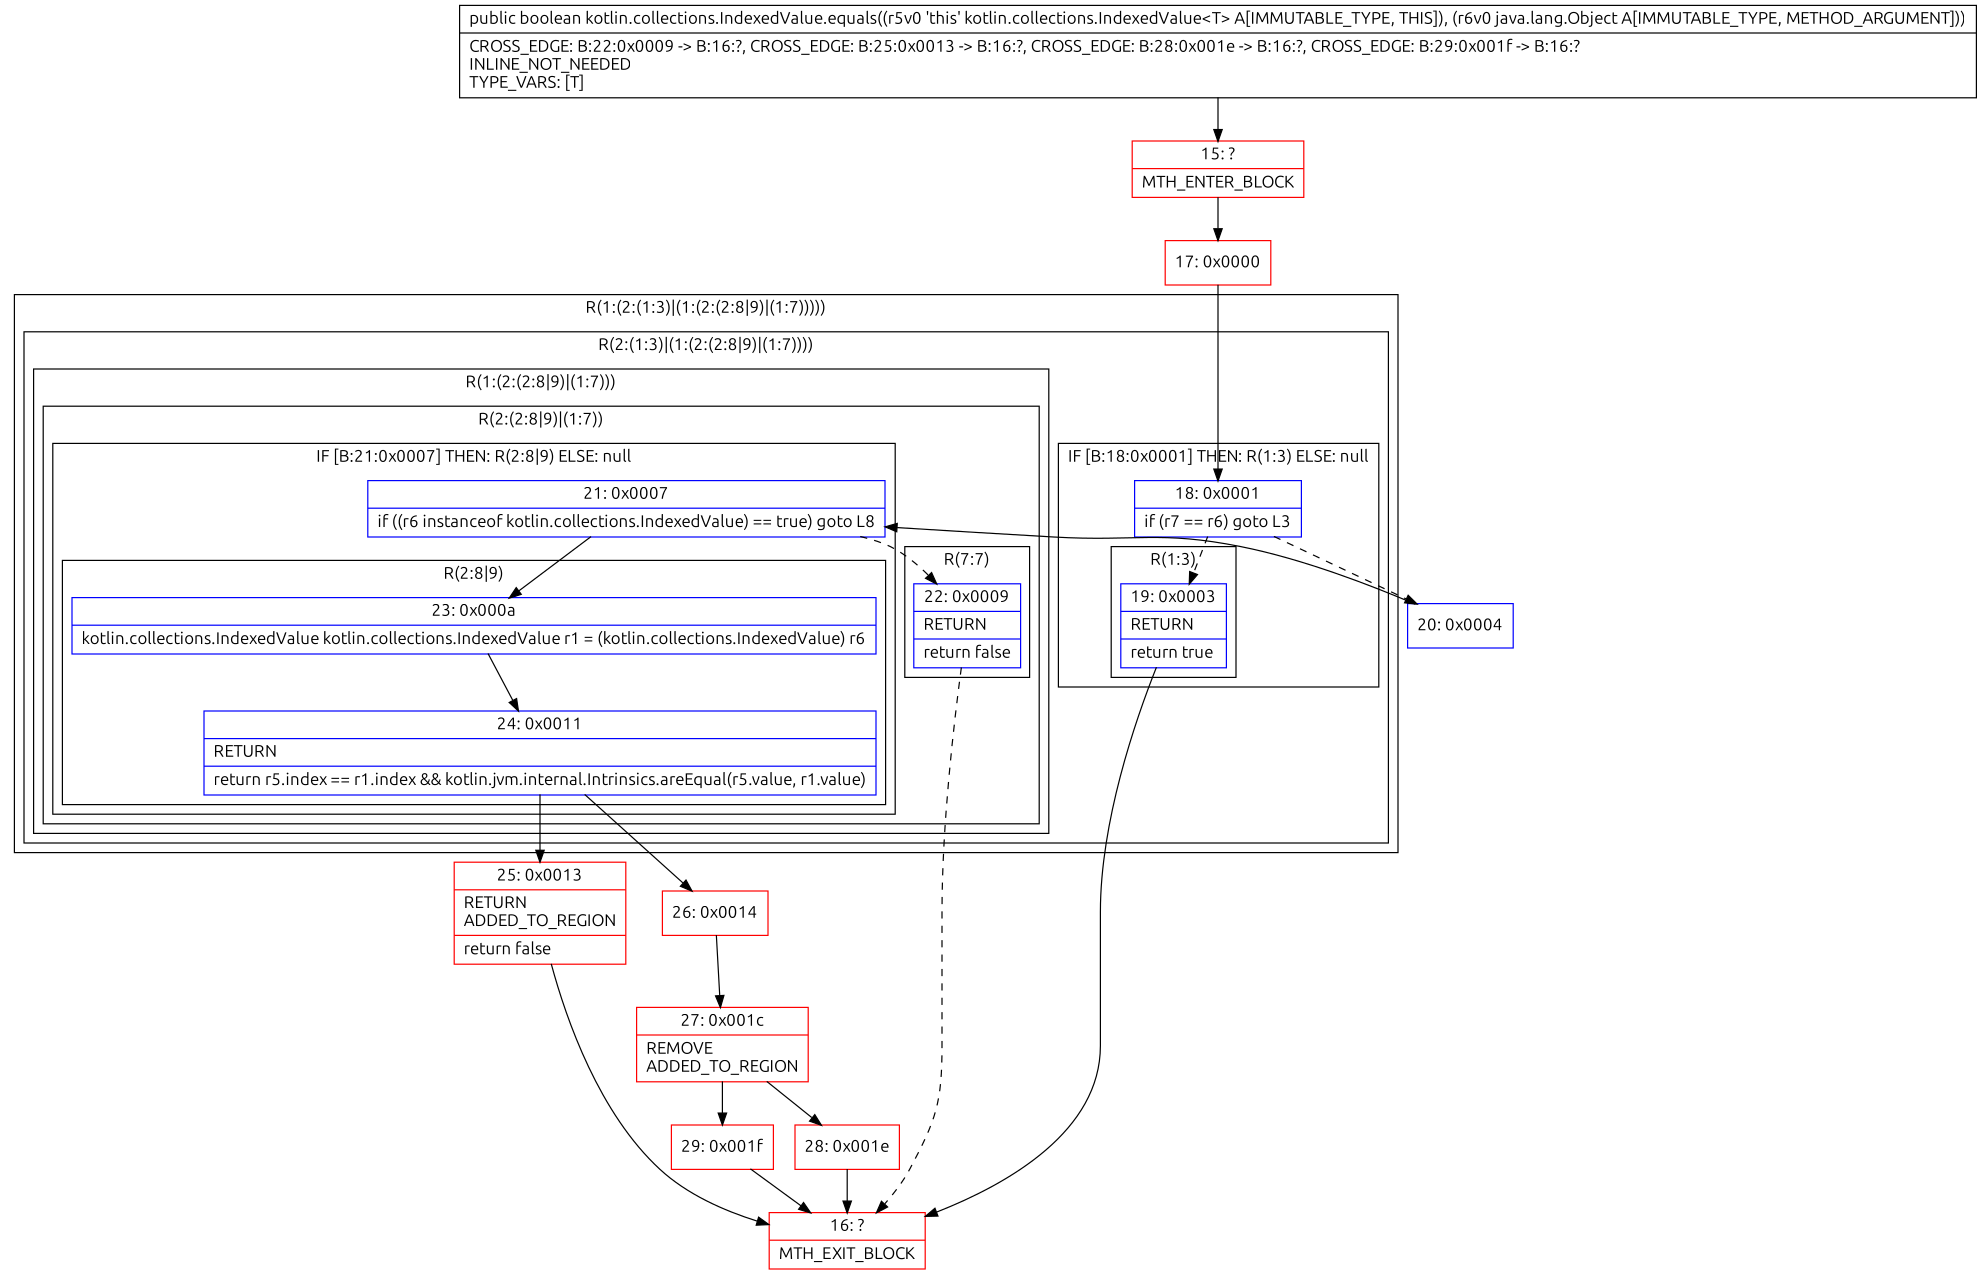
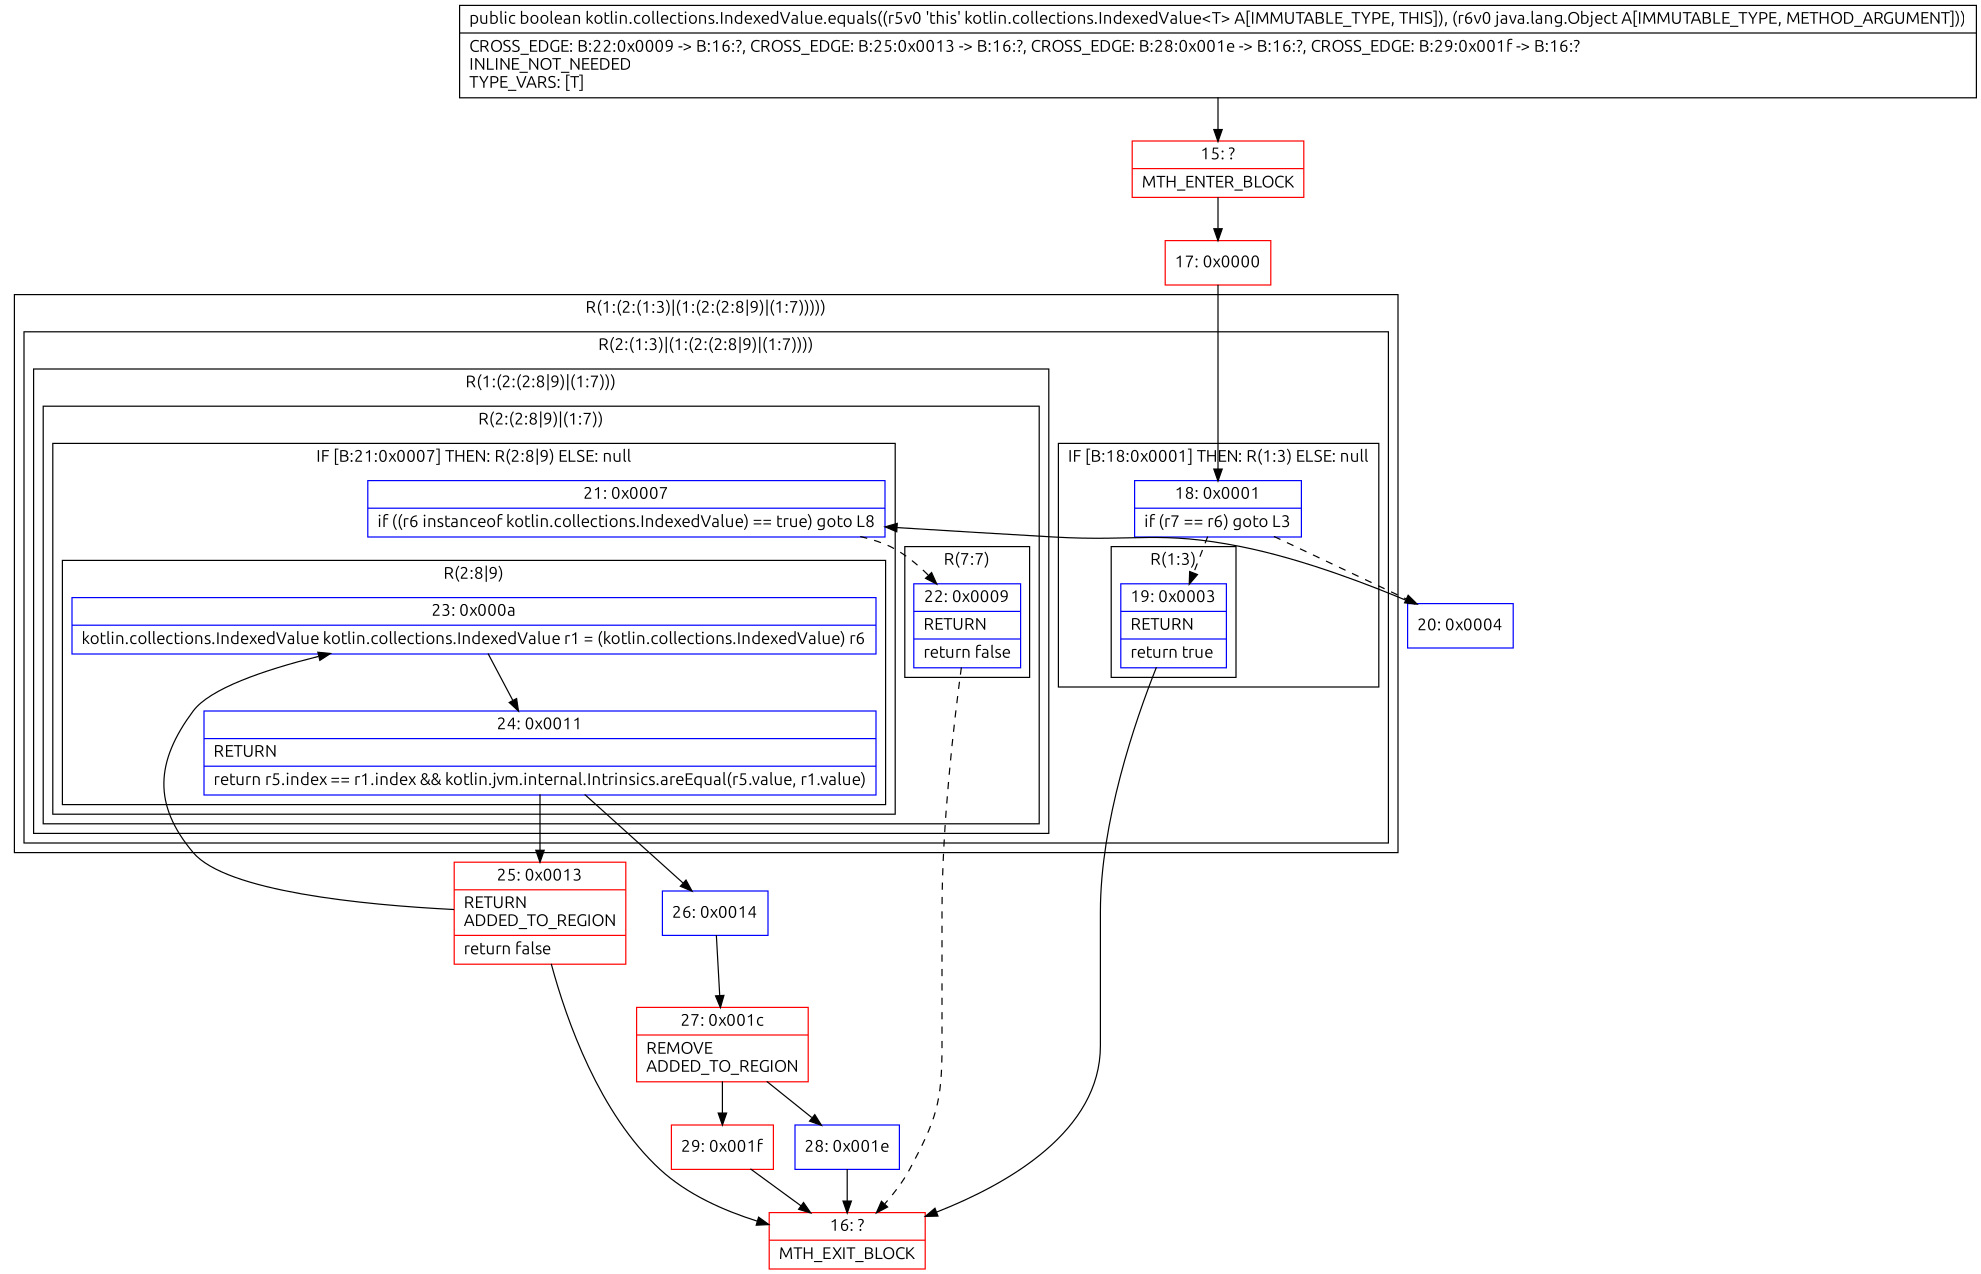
edge "21: 0x0007" -> "23: 0x000a": now "25: 0x0013" -> "23: 0x000a"
node "26: 0x0014": color red -> blue
node "28: 0x001e": color red -> blue
